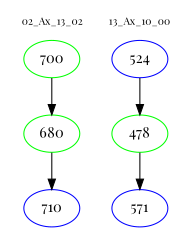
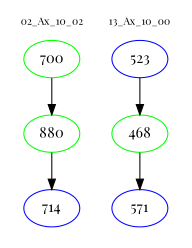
cluster "02_Ax_13_02": label "02_Ax_13_02" -> "02_Ax_10_02"
node "524": label "524" -> "523"
node "680": label "680" -> "880"
node "478": label "478" -> "468"
node "710": label "710" -> "714"
